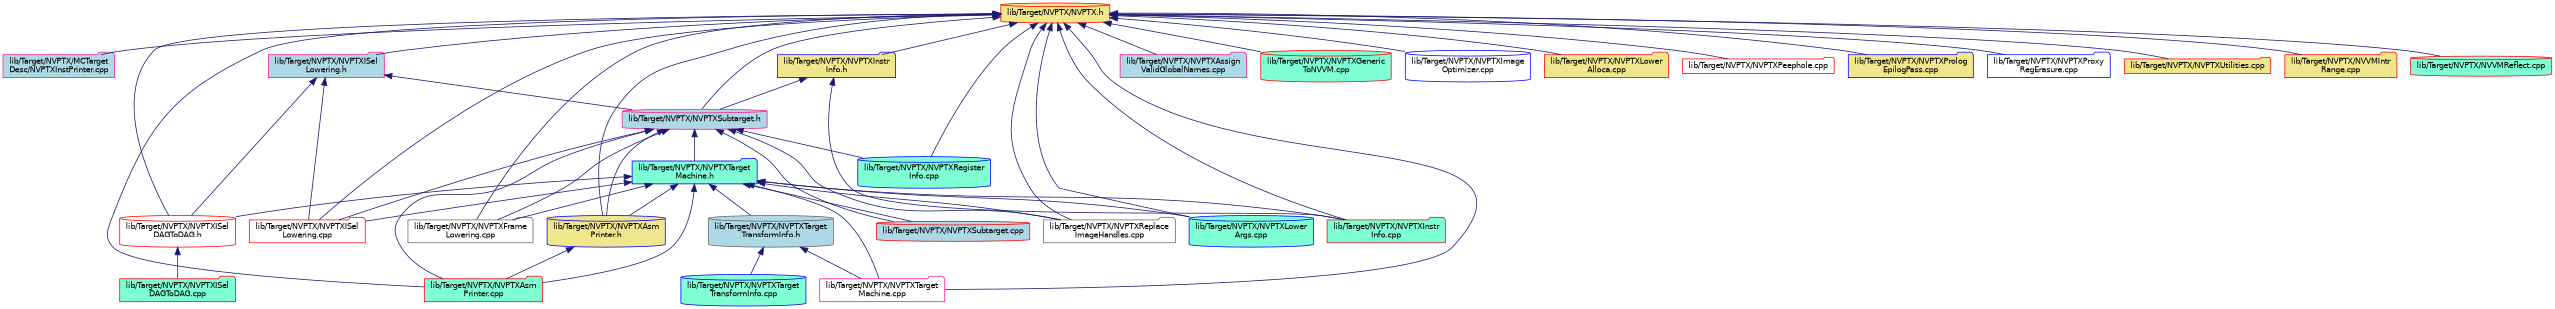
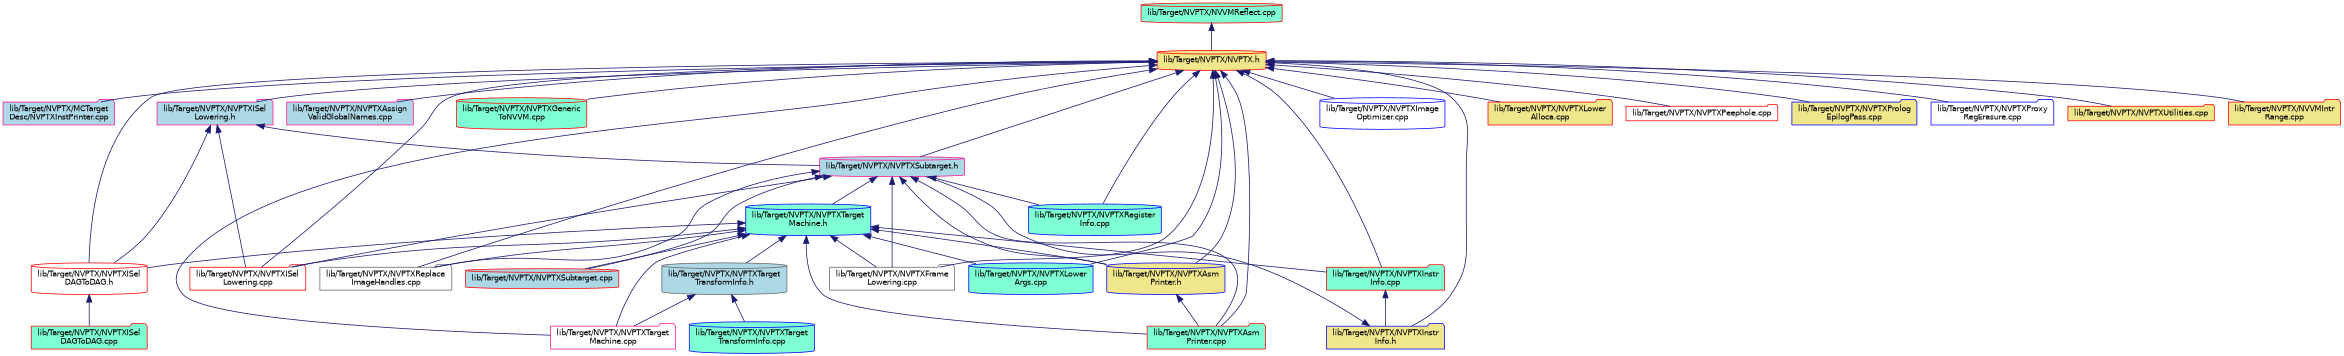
edge "lib/Target/NVPTX/NVVMReflect.cpp" -> "lib/Target/NVPTX/NVPTX.h": reversed
node "lib/Target/NVPTX/NVPTXTarget Machine.h": shape folder -> cylinder
edge "lib/Target/NVPTX/NVPTXInstr Info.cpp" -> "lib/Target/NVPTX/NVPTXInstr Info.h": reversed
